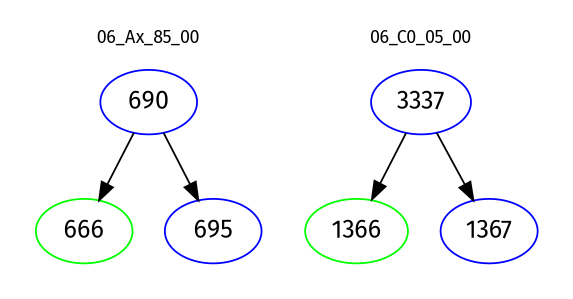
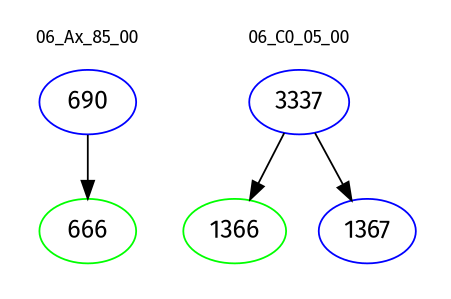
node "695": removed
